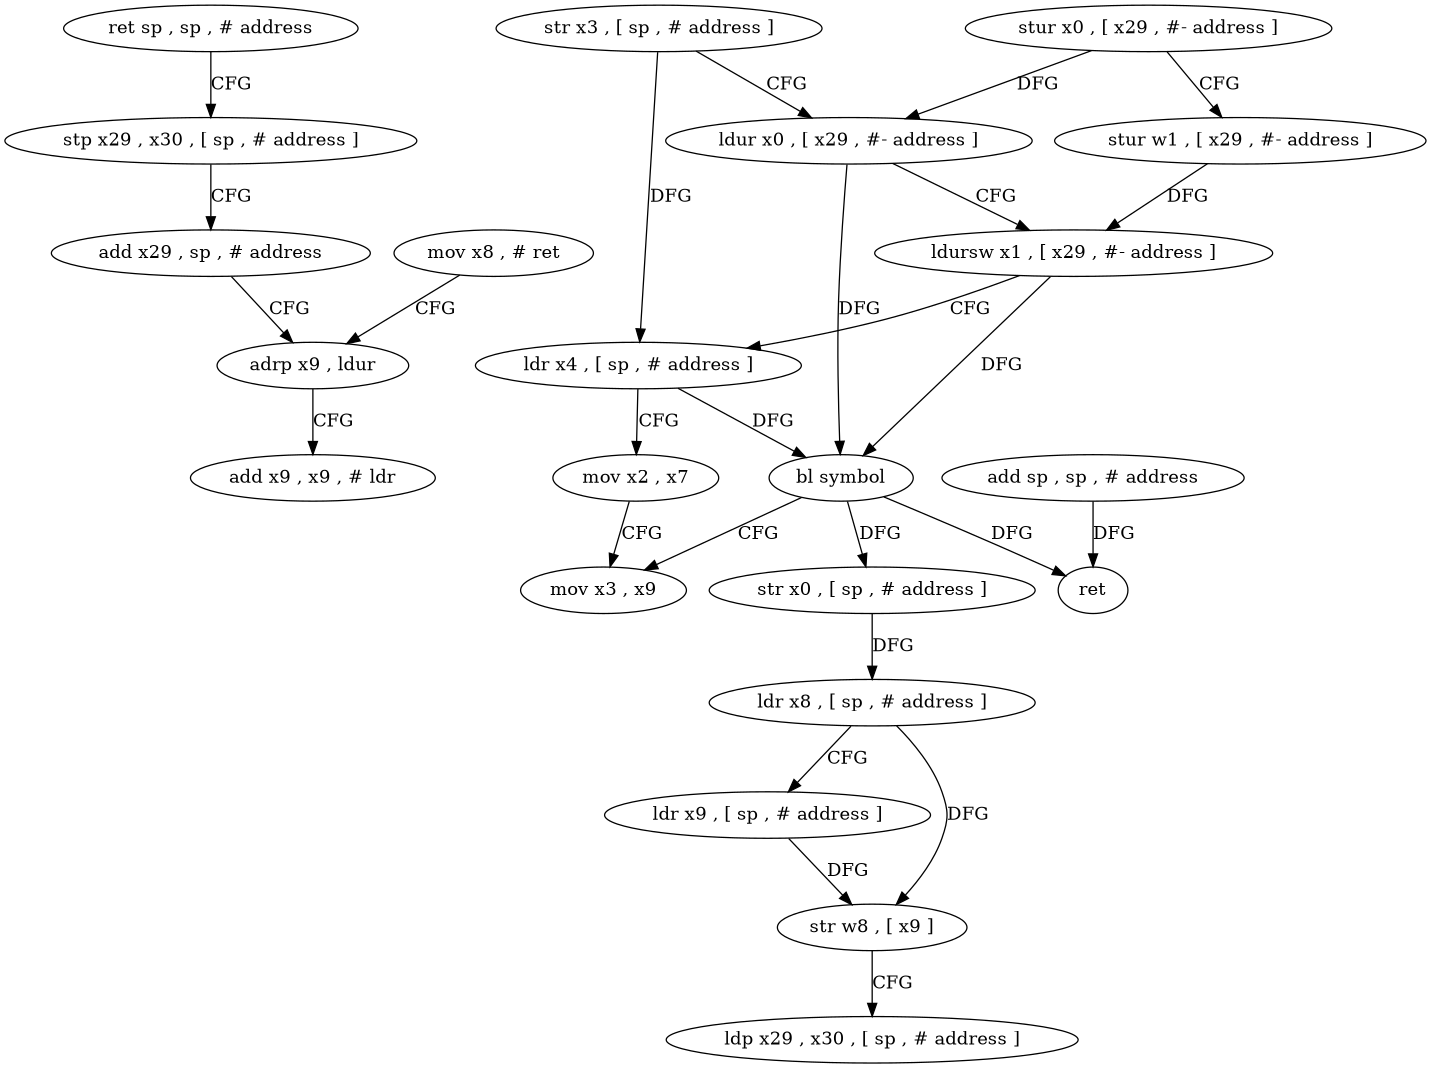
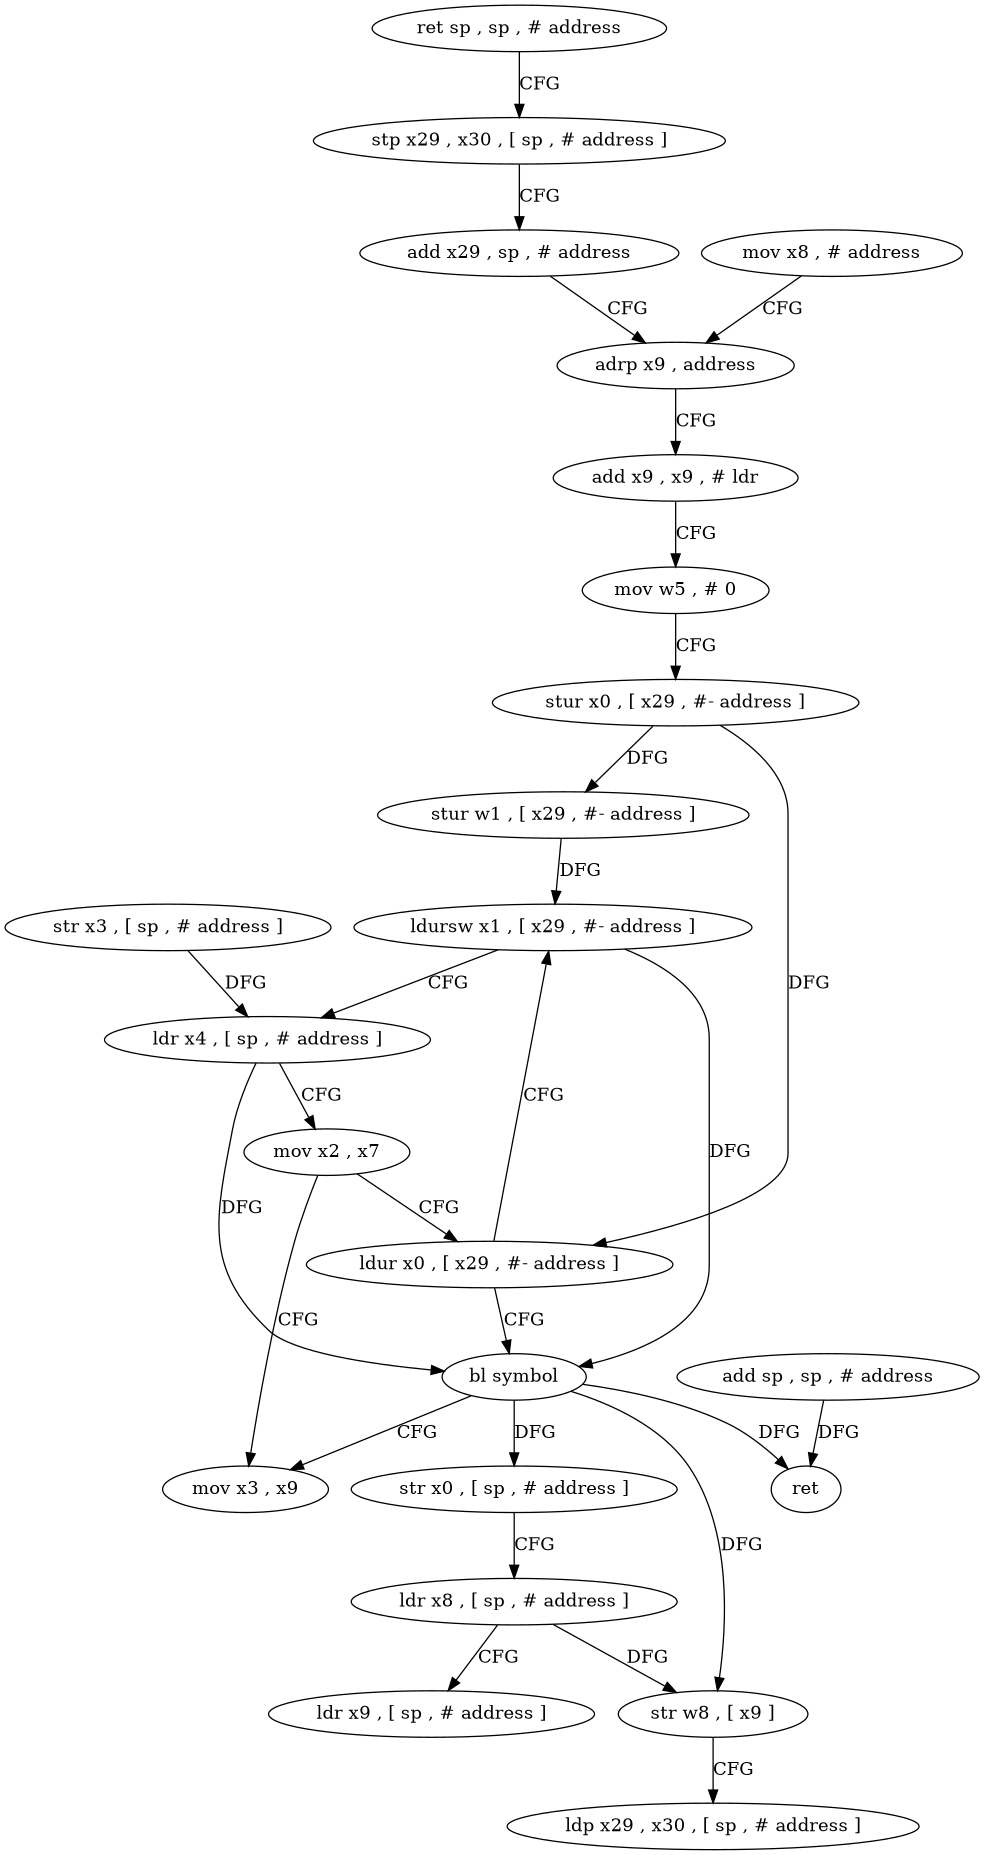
edge "str x3 , [ sp , # address ]" -> "ldur x0 , [ x29 , #- address ]": now "mov x2 , x7" -> "ldur x0 , [ x29 , #- address ]"
edge "stur x0 , [ x29 , #- address ]" -> "stur w1 , [ x29 , #- address ]": label "CFG" -> "DFG"
node "mov x8 , # ret": label "mov x8 , # ret" -> "mov x8 , # address"
edge "ldur x0 , [ x29 , #- address ]" -> "bl symbol": label "DFG" -> "CFG"
node "adrp x9 , ldur": label "adrp x9 , ldur" -> "adrp x9 , address"
node "mov w5 , # 0": added
edge "str x0 , [ sp , # address ]" -> "ldr x8 , [ sp , # address ]": label "DFG" -> "CFG"
edge "ldr x9 , [ sp , # address ]" -> "str w8 , [ x9 ]": now "bl symbol" -> "str w8 , [ x9 ]"
